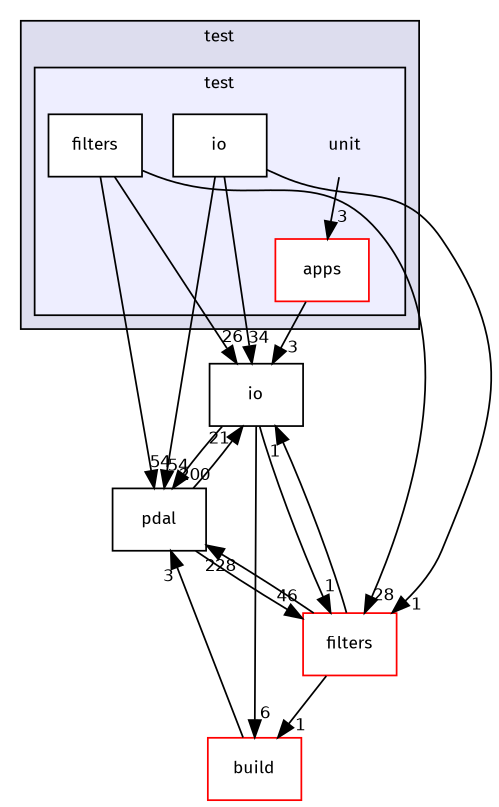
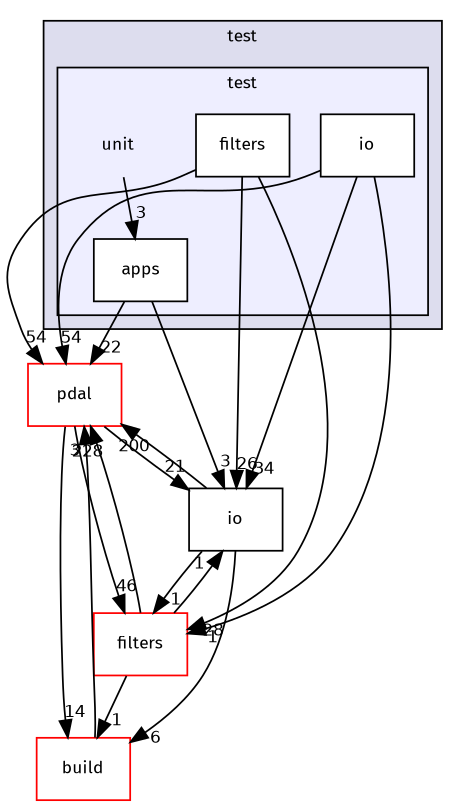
node "apps": color red -> black
edge "apps" -> "pdal": added
node "pdal": color black -> red
edge "pdal" -> "build": added
